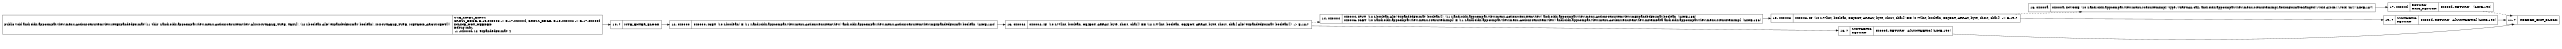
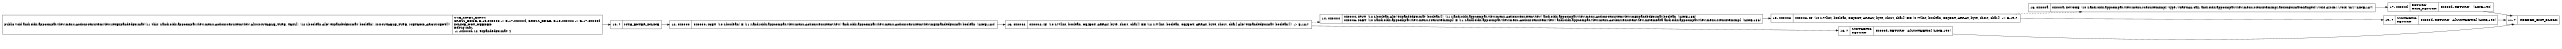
edge "17: 0x000d" -> "11: ?": style dashed -> solid
node "10: ?": text "MTH_ENTER_BLOCK" -> "MTH_ENTER_INLINE"
